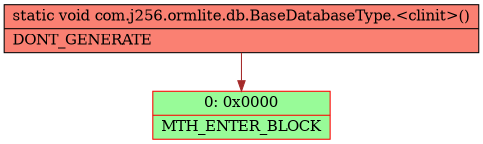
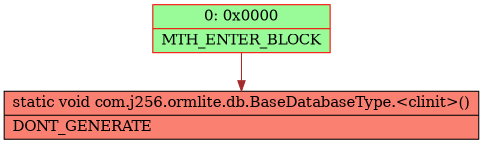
edge "static void com.j256.ormlite.db.BaseDatabaseType.<clinit>()" -> "0: 0x0000": reversed
